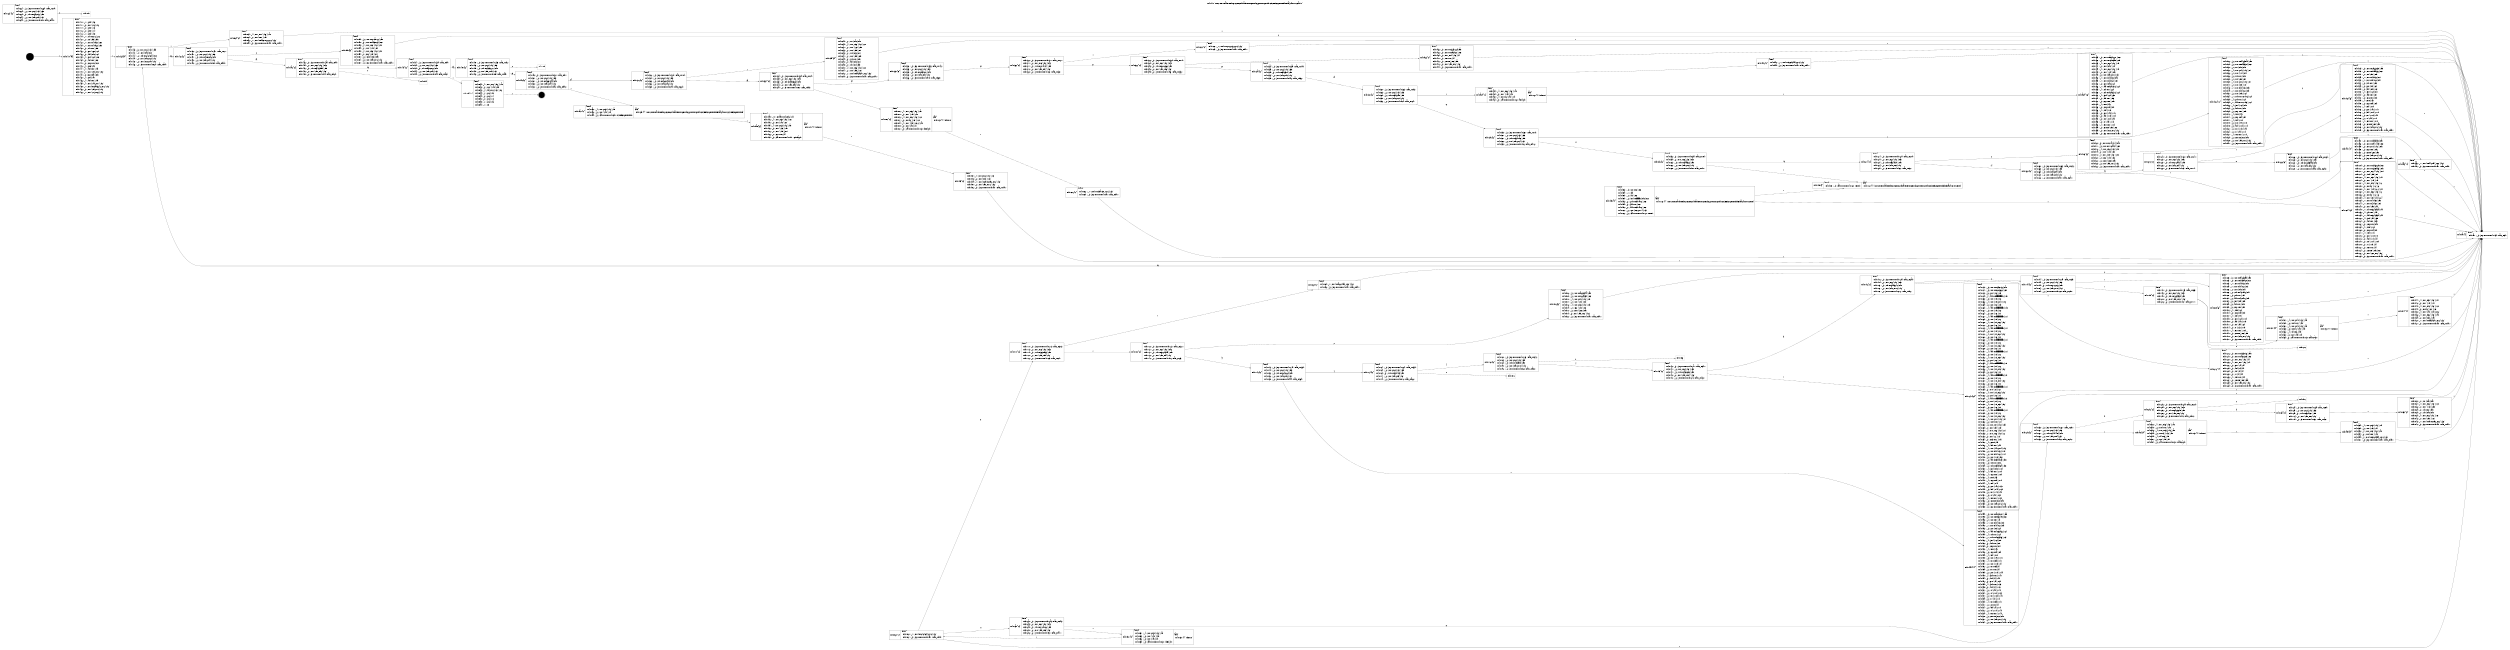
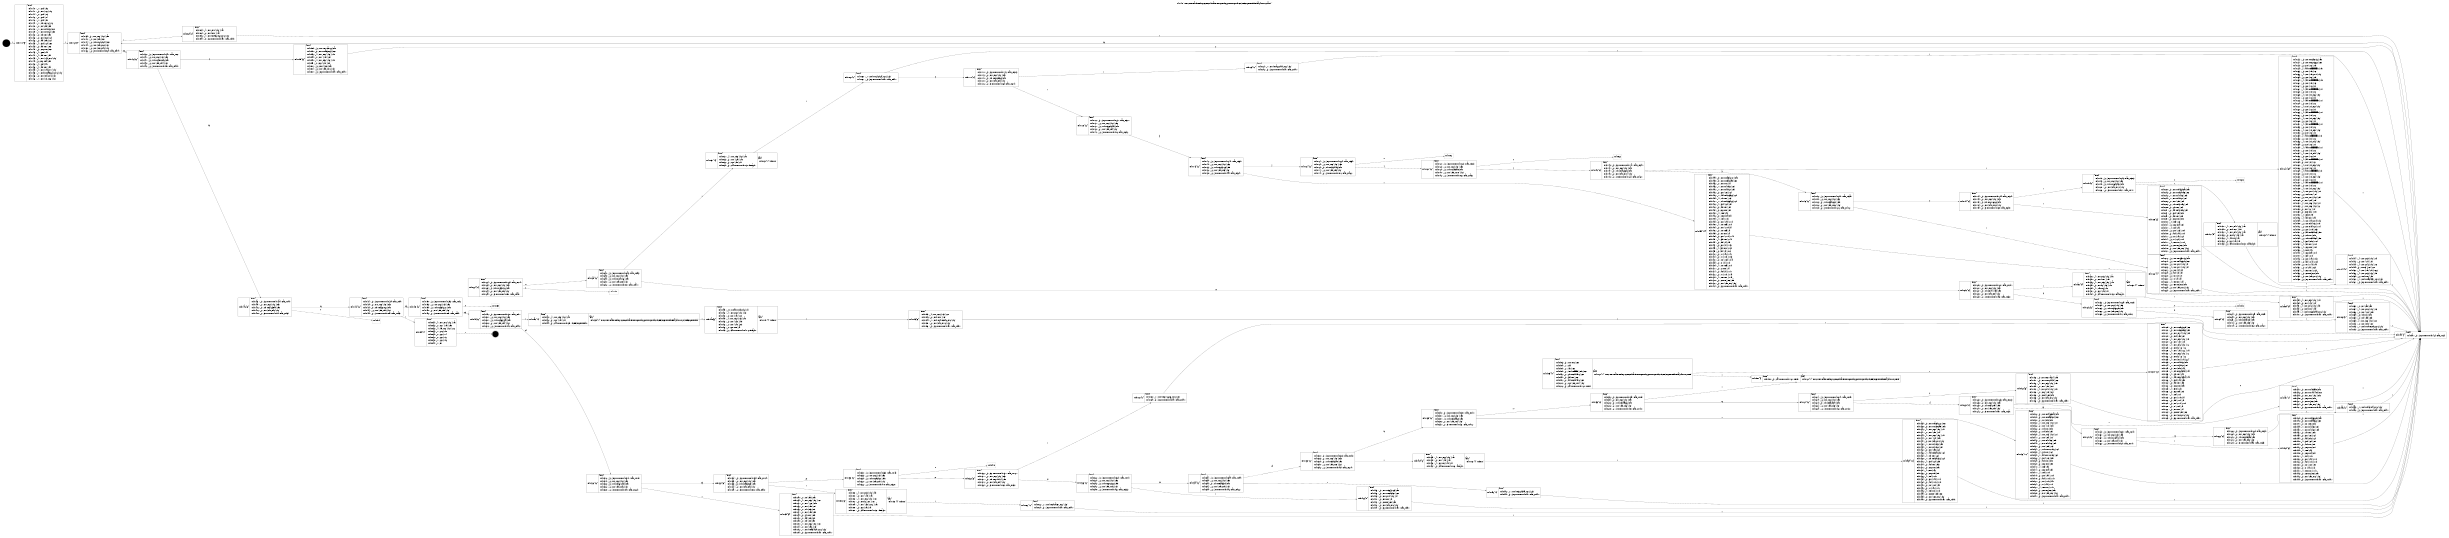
node "0x401b06 [33]": removed
node "0x40197e": added
edge "0x401e60 [12]" -> "0x4016a0 [28]": now "0x401684 [28]" -> "0x4016a0 [28]"
